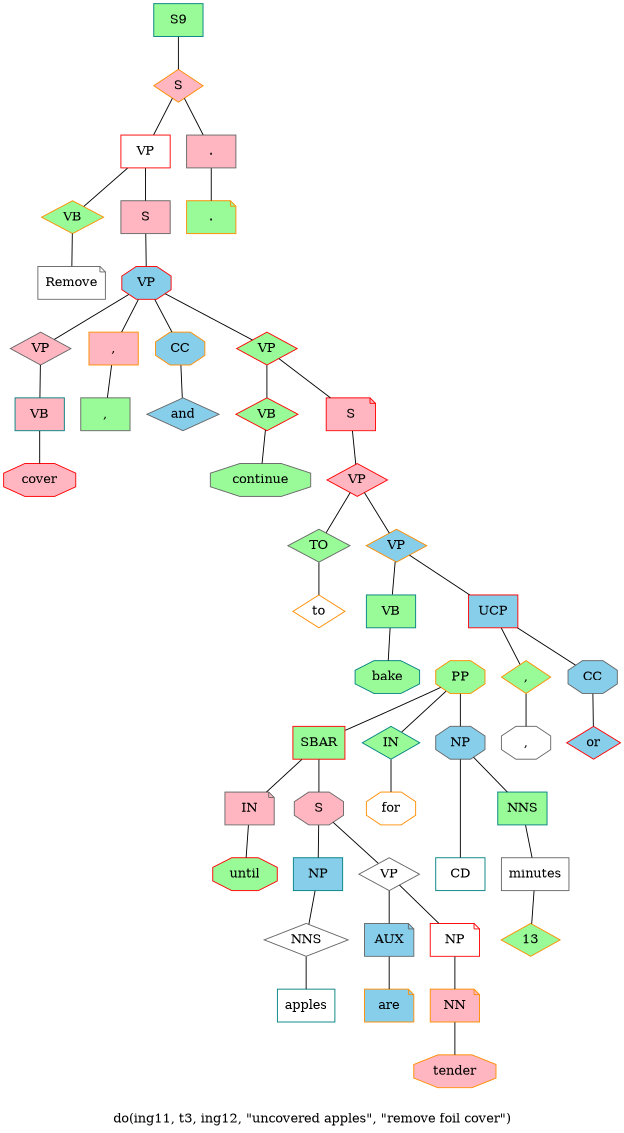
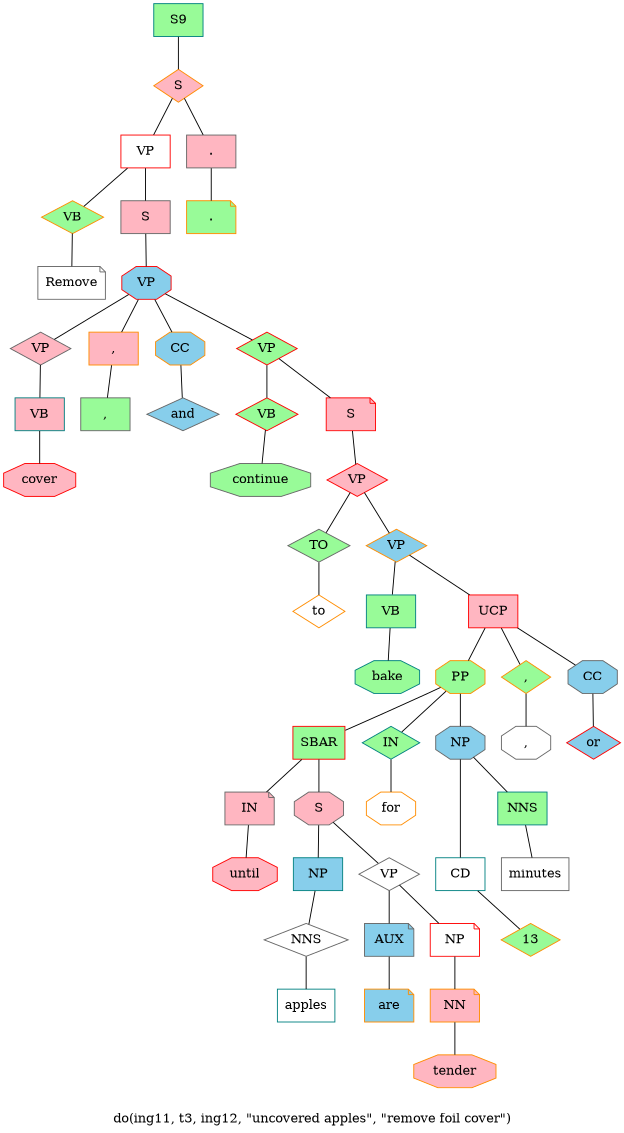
node "UCP": fillcolor skyblue -> lightpink
edge "UCP" -- "PP": added
node "until": fillcolor palegreen -> lightpink
edge "minutes" -- "13": now "CD" -- "13"
